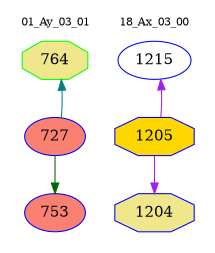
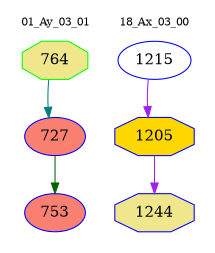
edge "727" -> "764": reversed
edge "1205" -> "1215": reversed
node "1204": label "1204" -> "1244"
